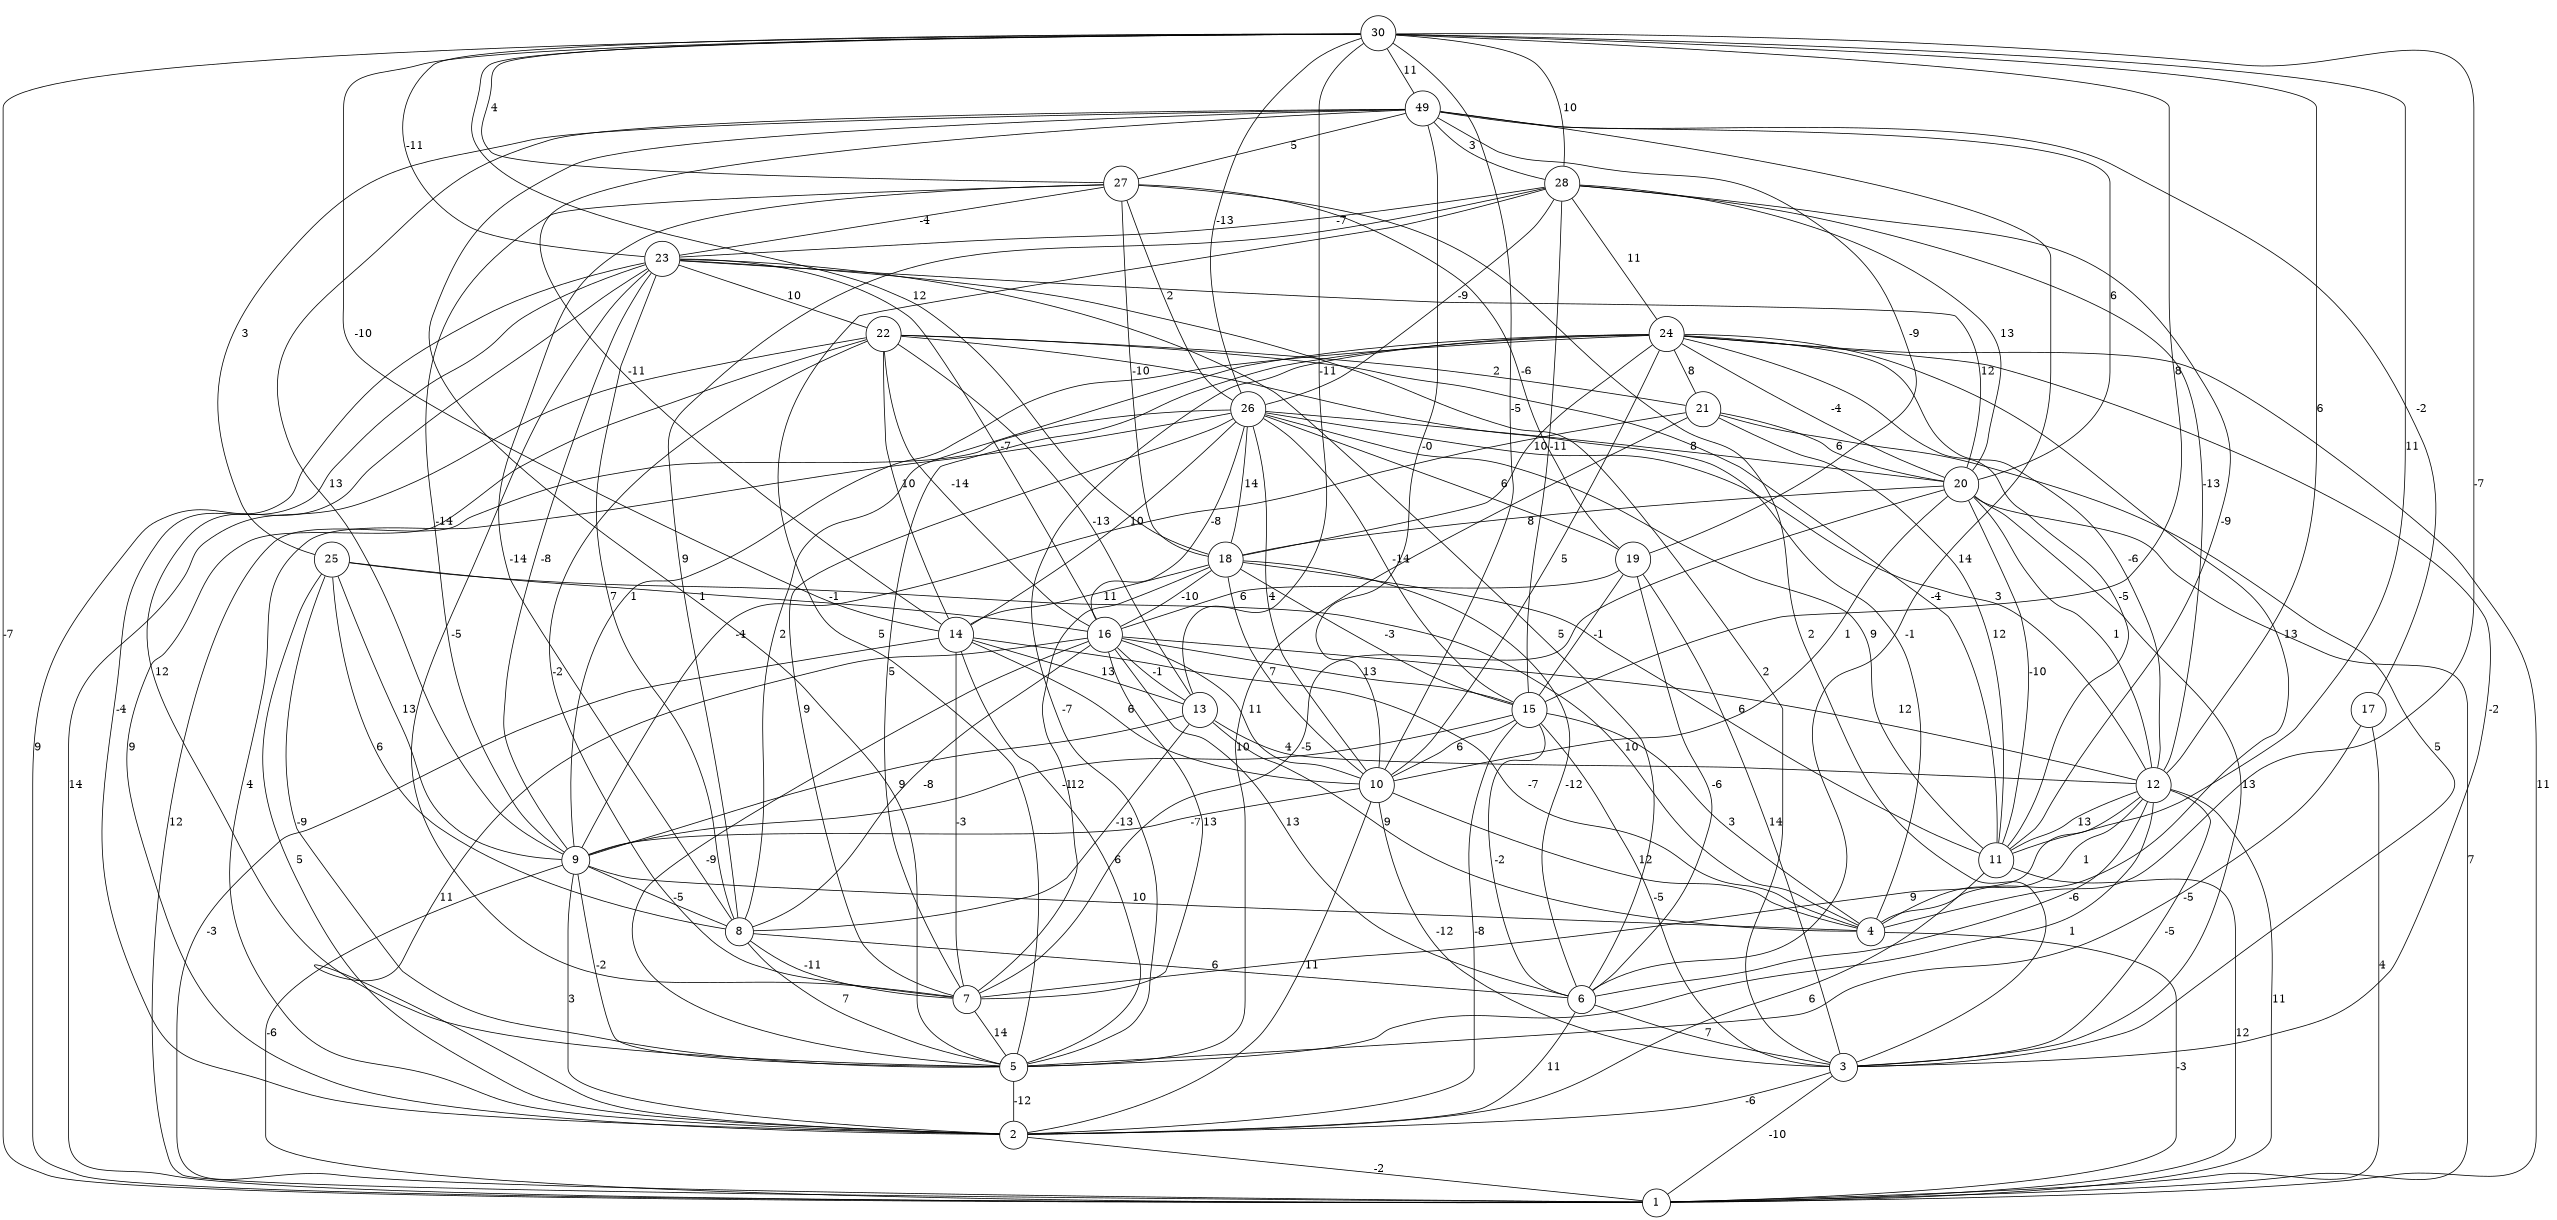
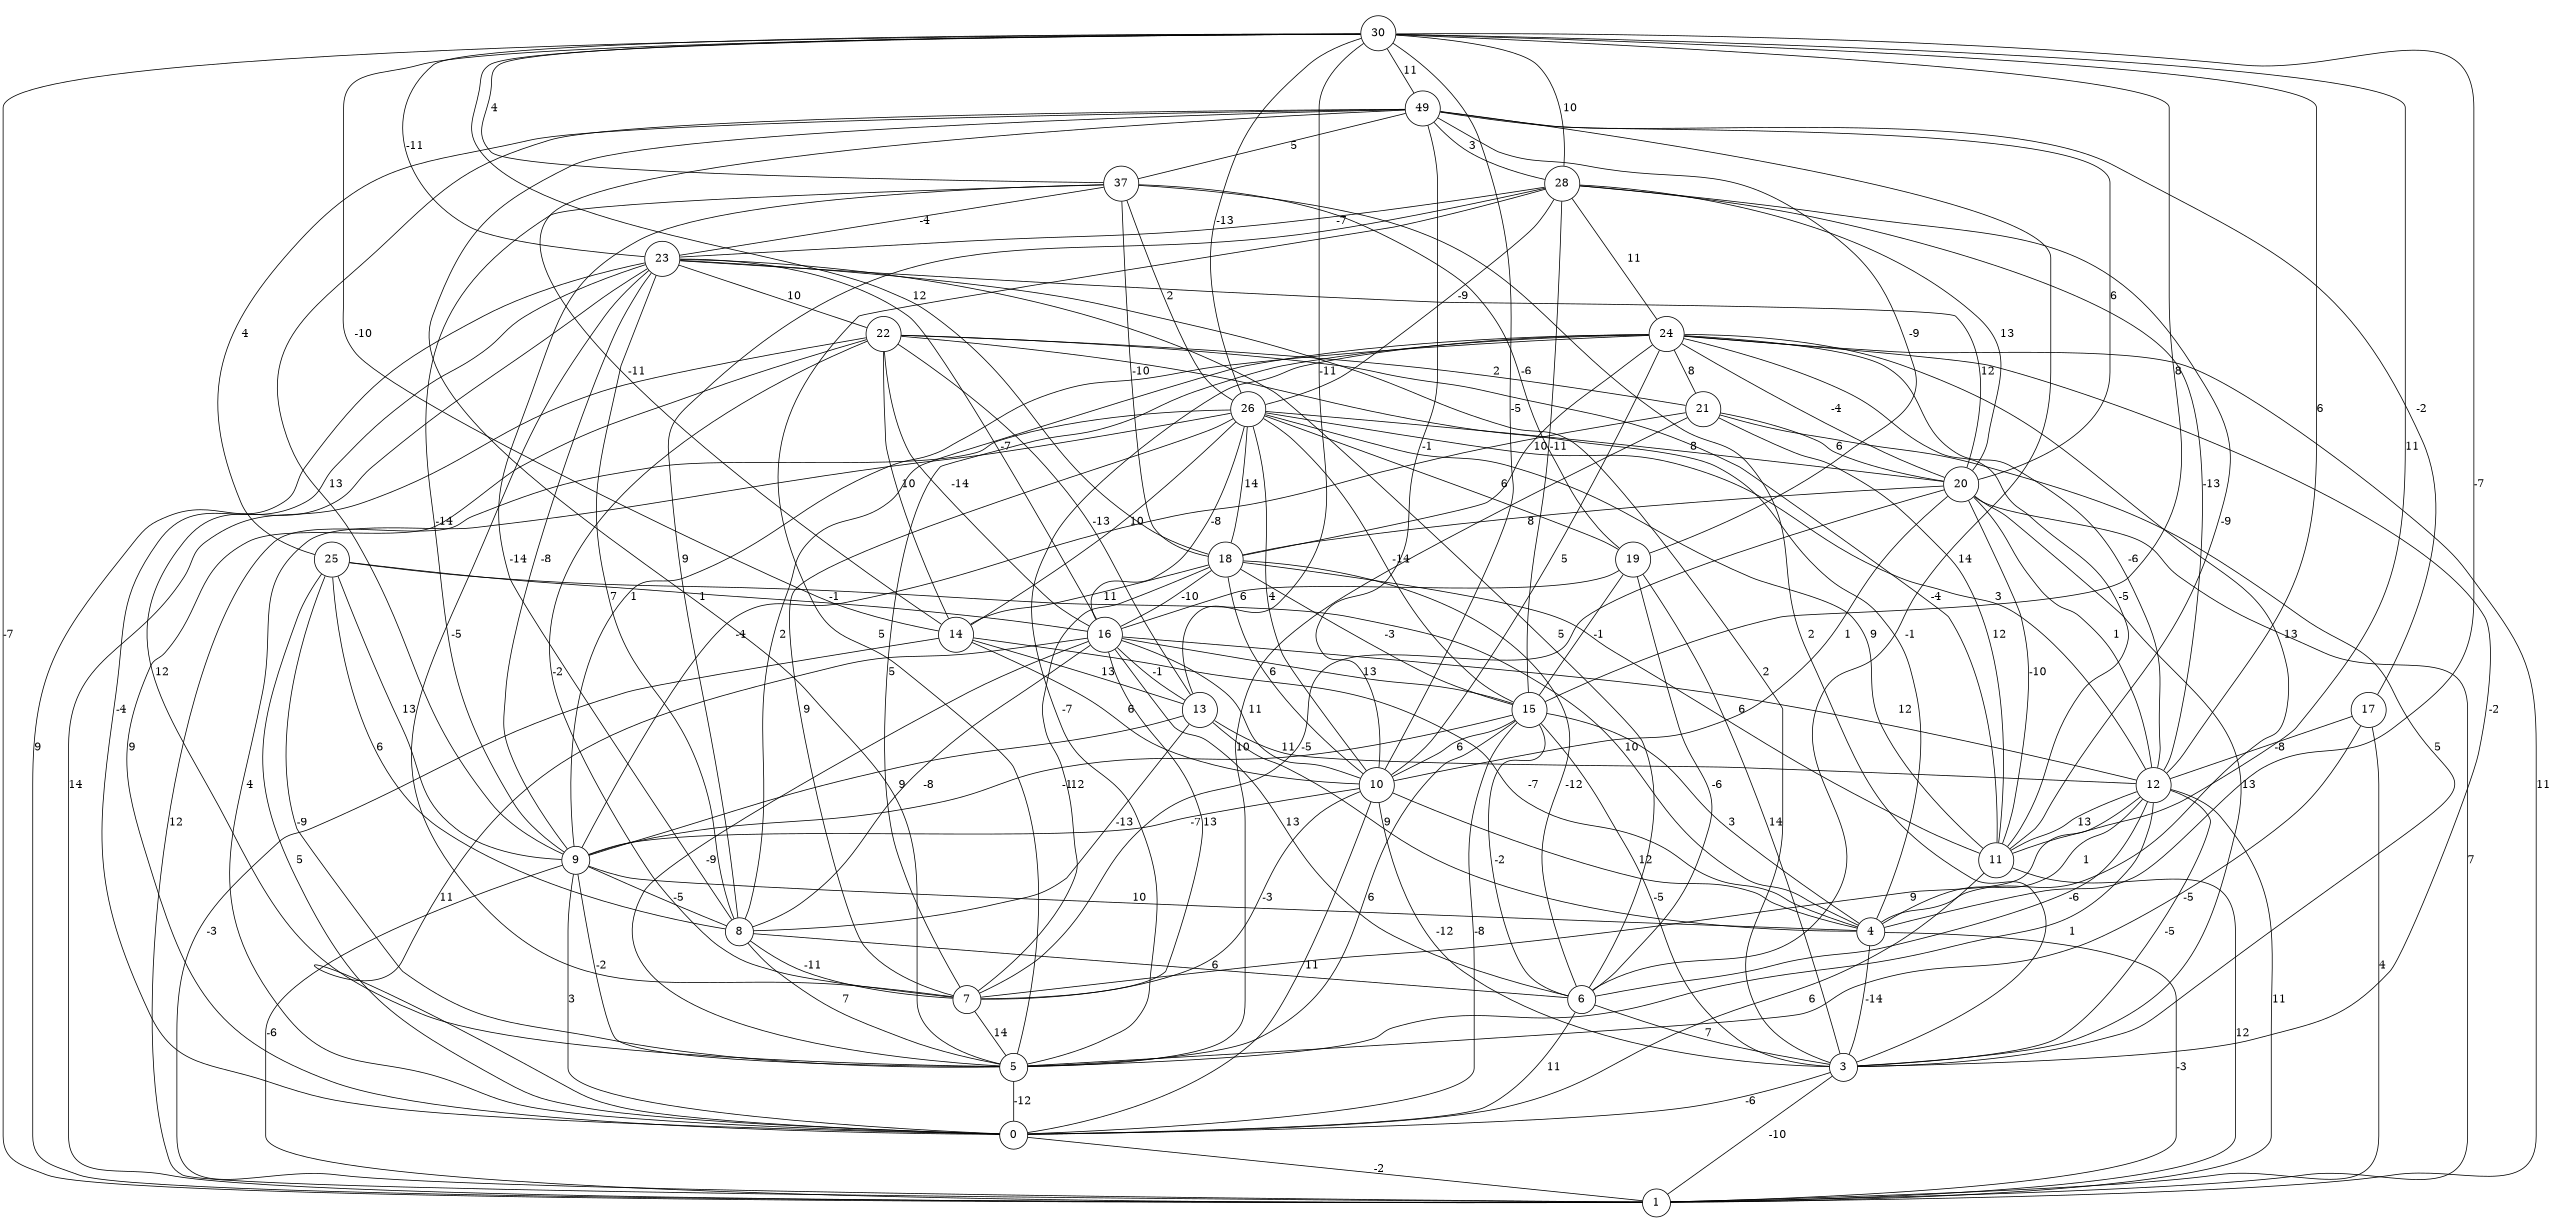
node "27": label "27" -> "37"
edge "49" -- "25": label "3" -> "4"
edge "49" -- "10": label "-0" -> "-1"
edge "18" -- "10": label "7" -> "6"
edge "13" -- "12": label "4" -> "11"
edge "17" -- "12": added, label "-8"
edge "14" -- "7": now "10" -- "7"
edge "14" -- "5": now "15" -- "5"
edge "4" -- "3": added, label "-14"
node "2": label "2" -> "0"
